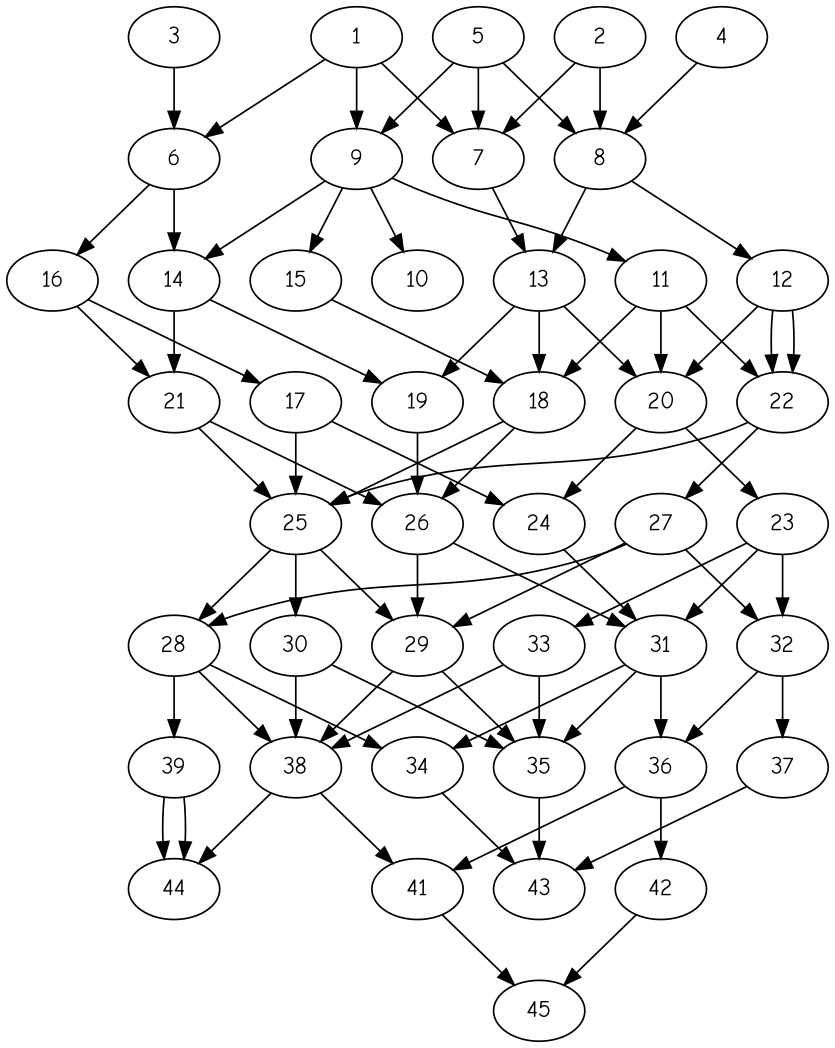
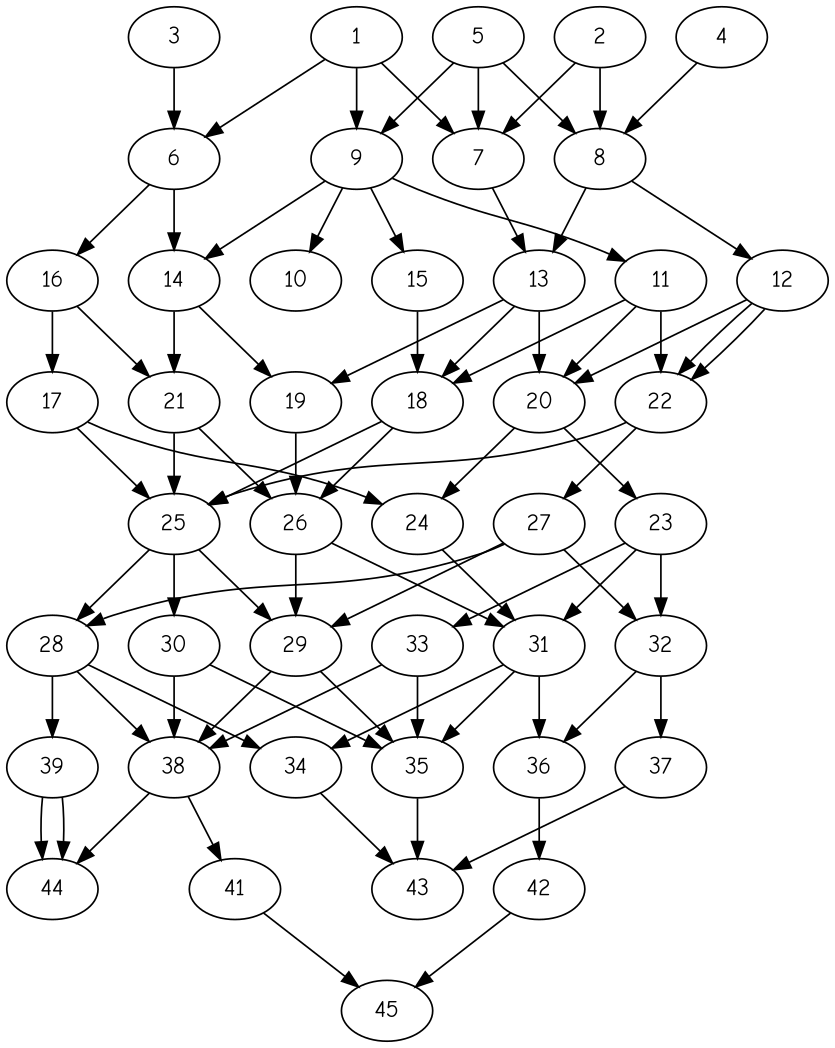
edge "36" -> "41": removed
